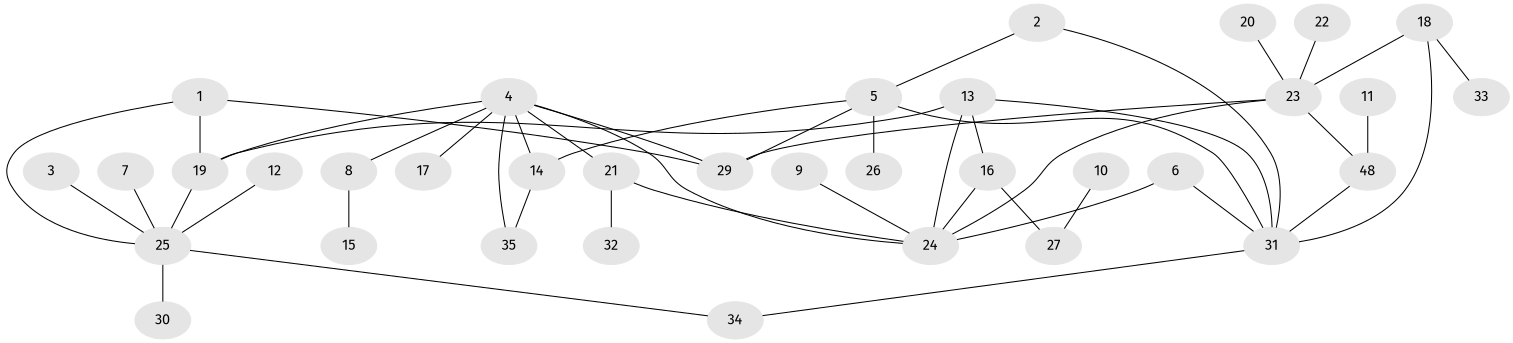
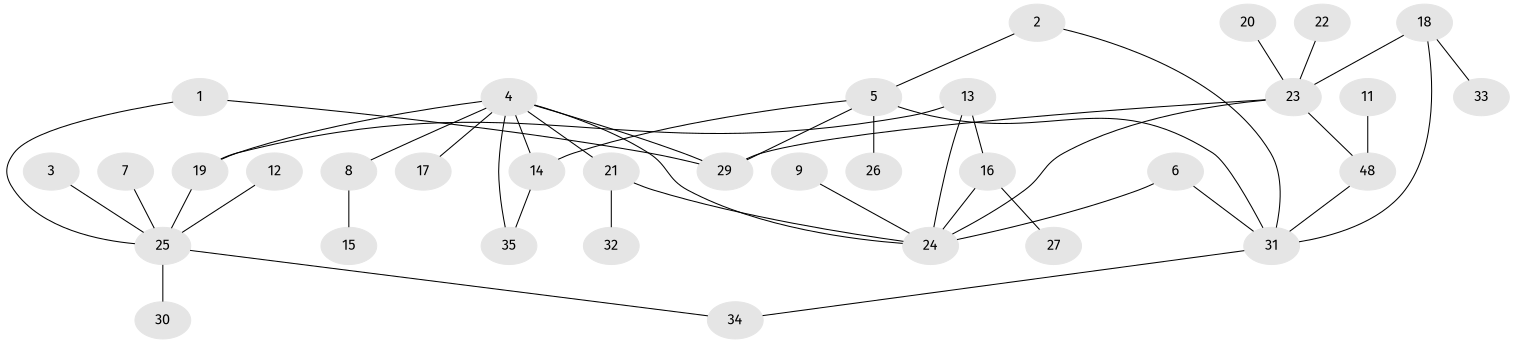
edge "13" -- "31": removed
edge "1" -- "19": removed
node "10": removed
